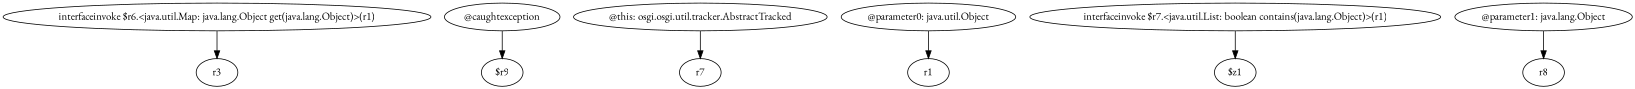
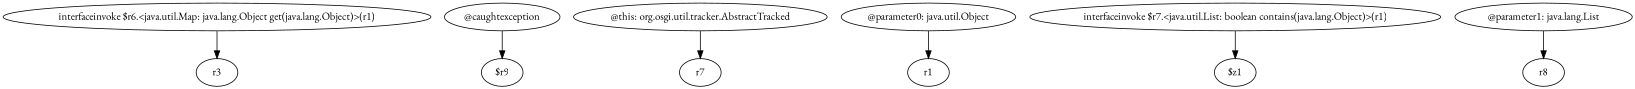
node "@this: osgi.osgi.util.tracker.AbstractTracked": label "@this: osgi.osgi.util.tracker.AbstractTracked" -> "@this: org.osgi.util.tracker.AbstractTracked"
node "@parameter1: java.lang.Object": label "@parameter1: java.lang.Object" -> "@parameter1: java.lang.List"
